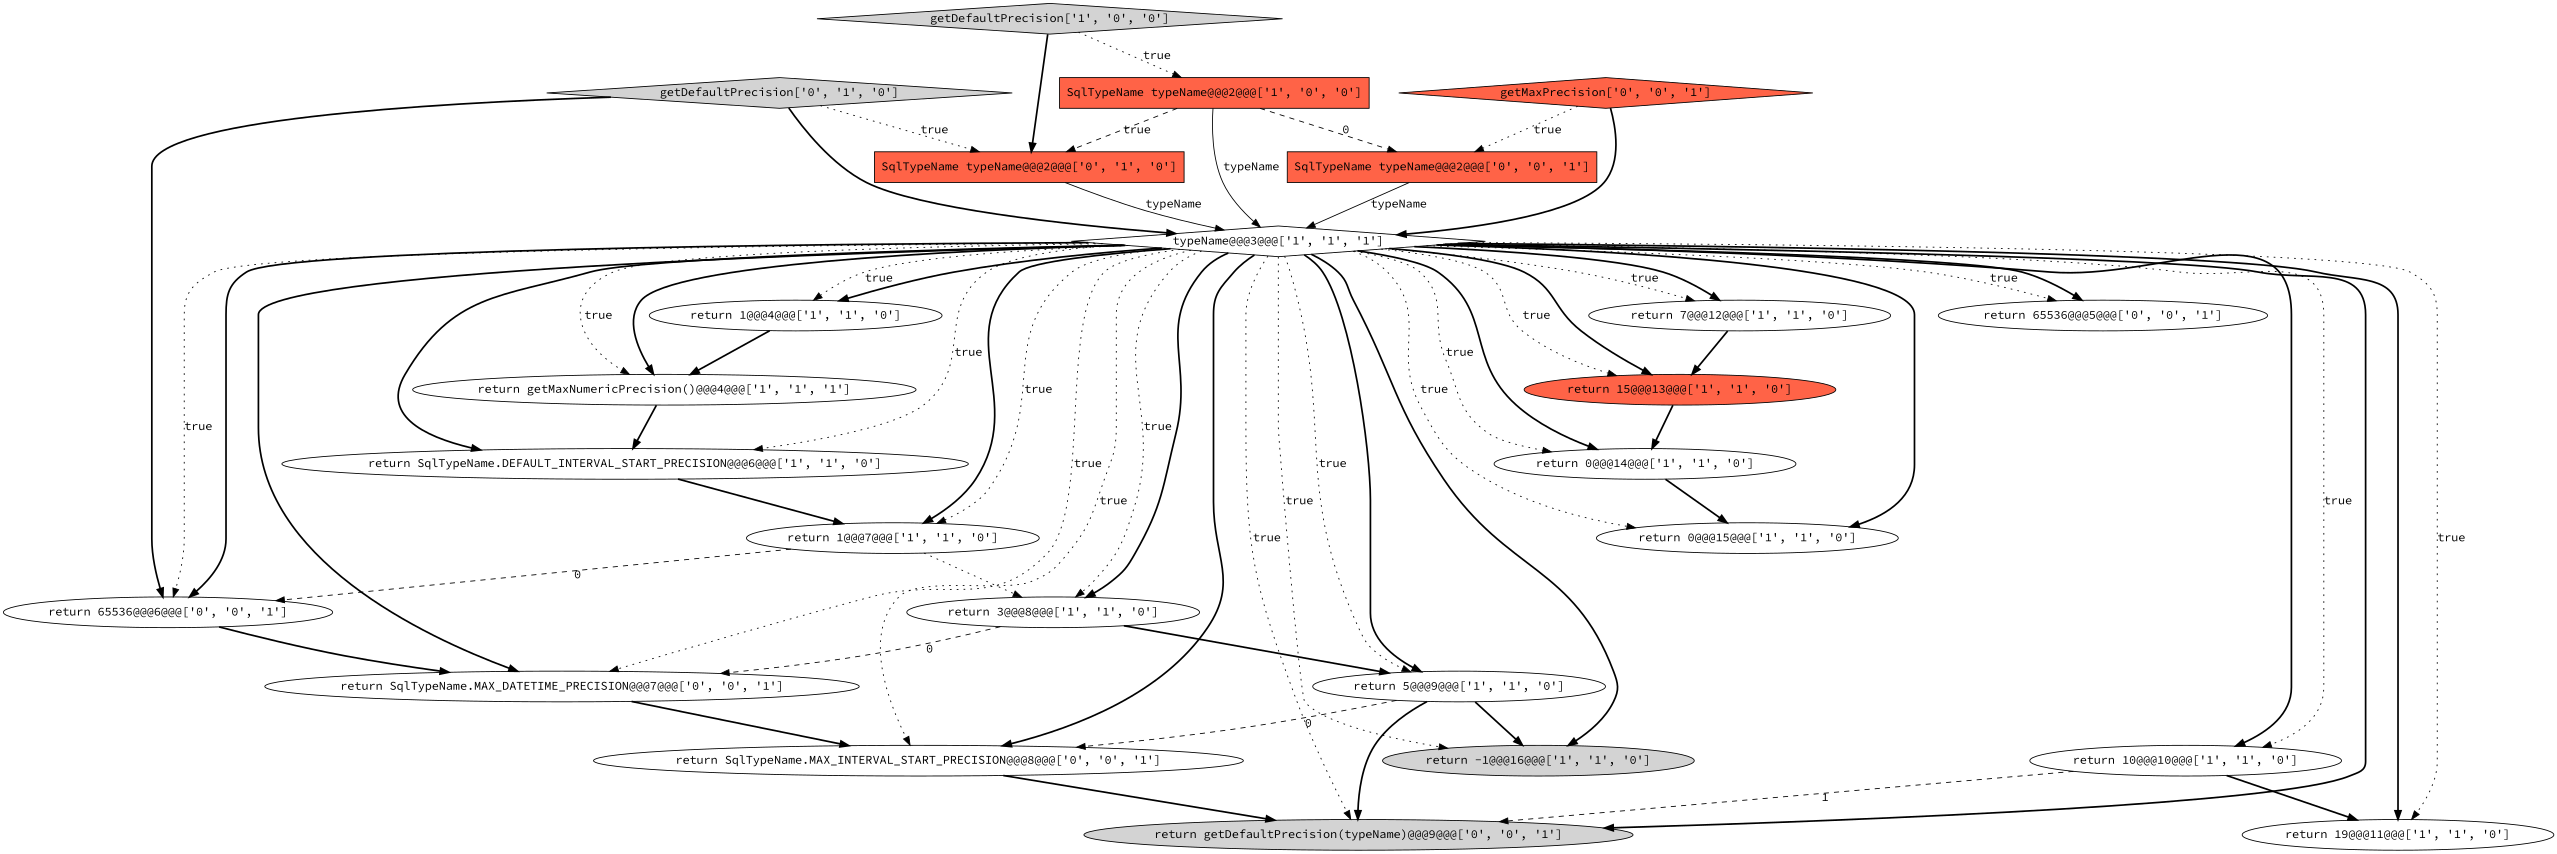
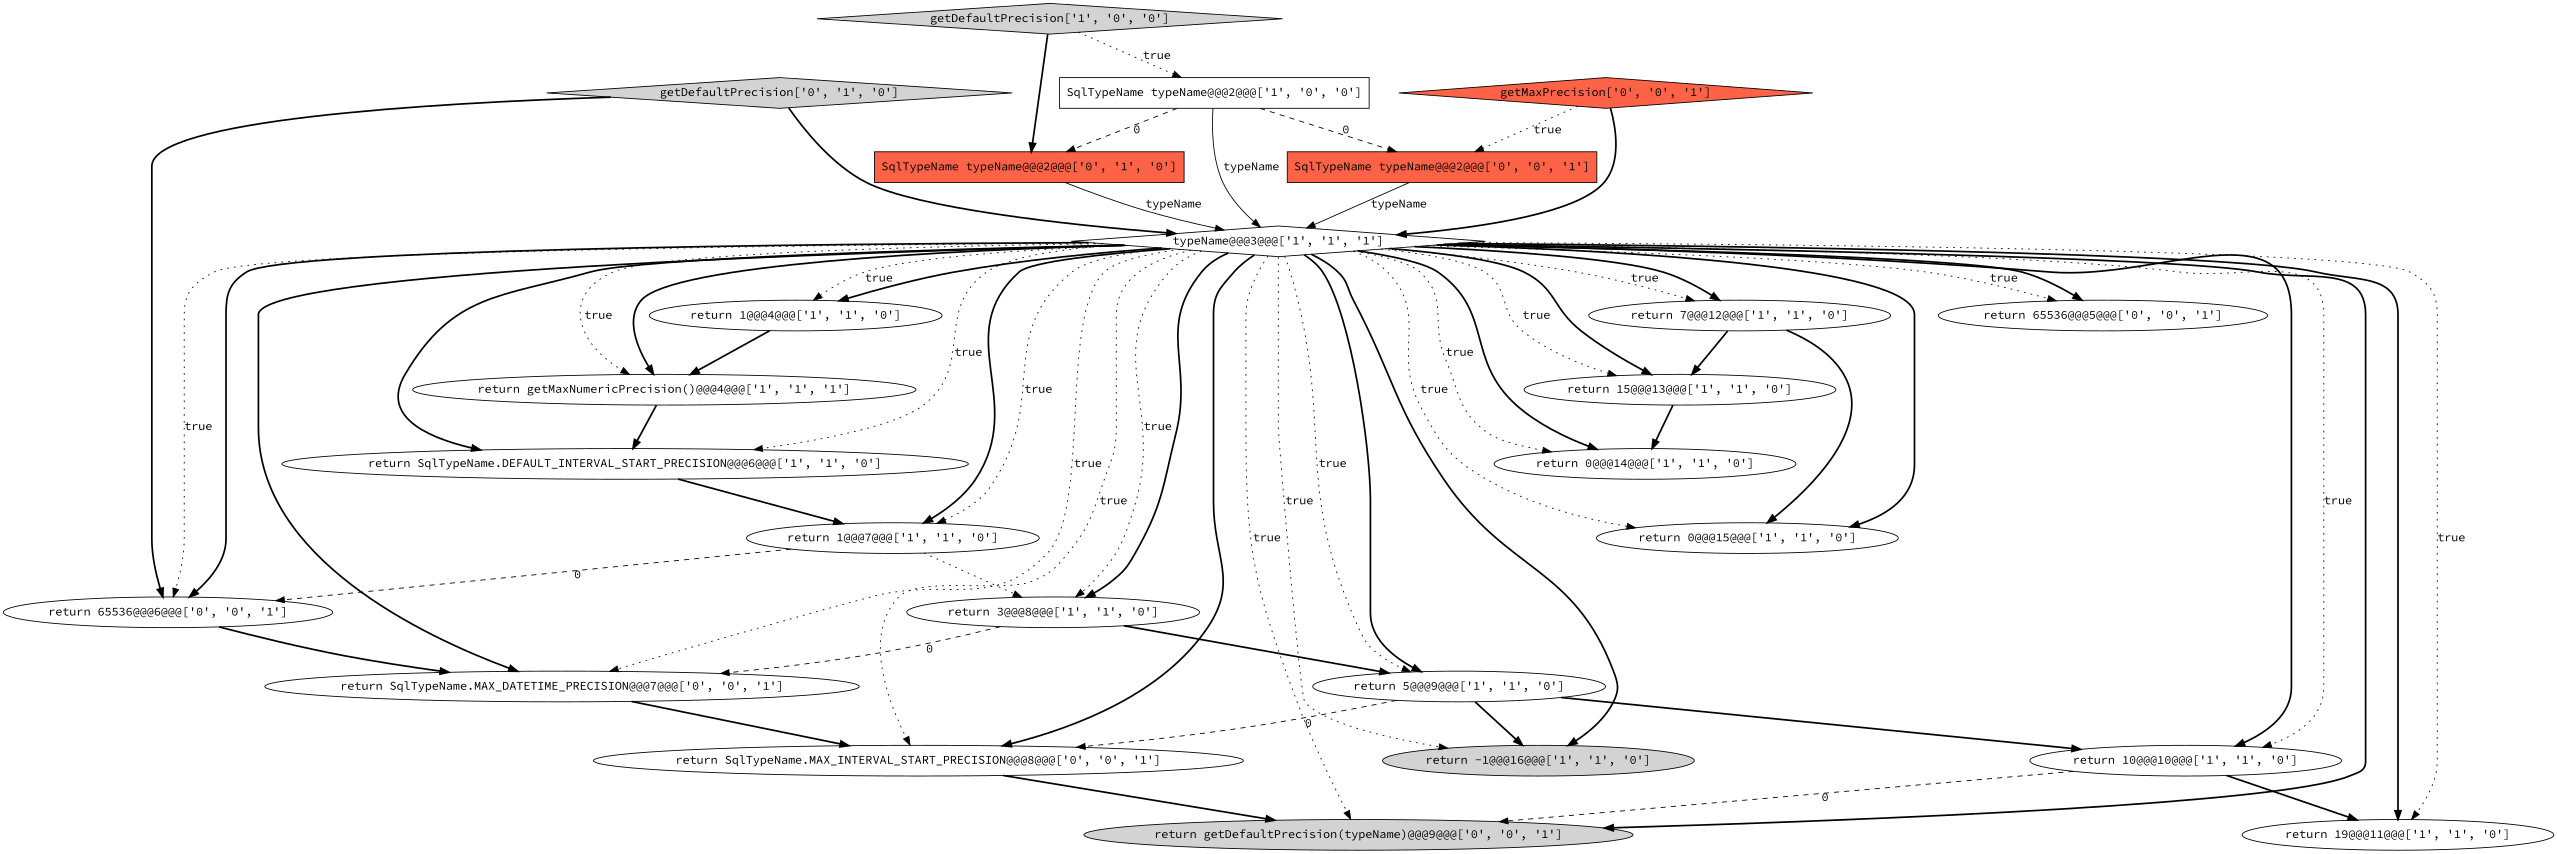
node "SqlTypeName typeName@@@2@@@['1', '0', '0']": fillcolor tomato -> white
edge "getDefaultPrecision['0', '1', '0']" -> "SqlTypeName typeName@@@2@@@['0', '1', '0']": removed, label "true"
edge "SqlTypeName typeName@@@2@@@['1', '0', '0']" -> "SqlTypeName typeName@@@2@@@['0', '1', '0']": label "true" -> "0"
node "return 15@@@13@@@['1', '1', '0']": fillcolor tomato -> white
edge "return 0@@@14@@@['1', '1', '0']" -> "return 0@@@15@@@['1', '1', '0']": now "return 7@@@12@@@['1', '1', '0']" -> "return 0@@@15@@@['1', '1', '0']"
edge "return 5@@@9@@@['1', '1', '0']" -> "return getDefaultPrecision(typeName)@@@9@@@['0', '0', '1']": now "return 5@@@9@@@['1', '1', '0']" -> "return 10@@@10@@@['1', '1', '0']"
edge "return 10@@@10@@@['1', '1', '0']" -> "return getDefaultPrecision(typeName)@@@9@@@['0', '0', '1']": label "1" -> "0"
